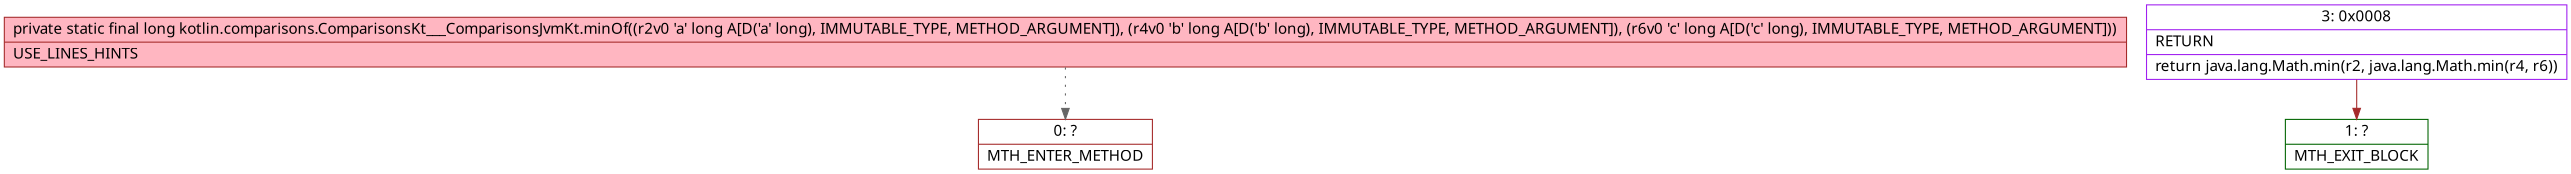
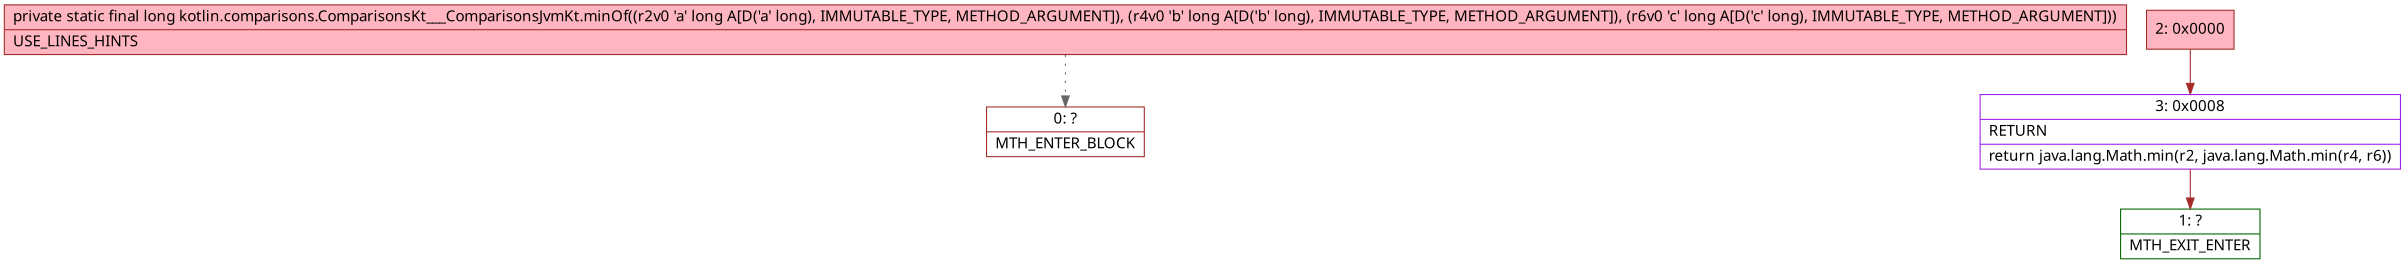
node "2: 0x0000": added
node "0: ?": text "MTH_ENTER_METHOD" -> "MTH_ENTER_BLOCK"
node "1: ?": text "MTH_EXIT_BLOCK" -> "MTH_EXIT_ENTER"
